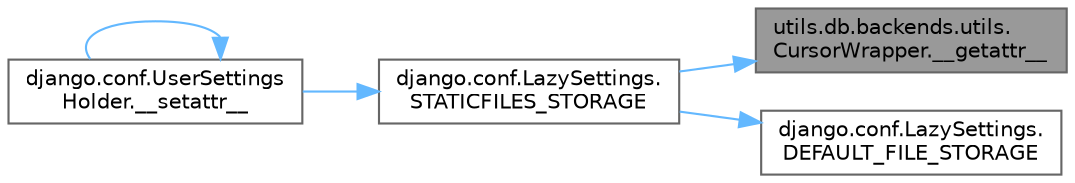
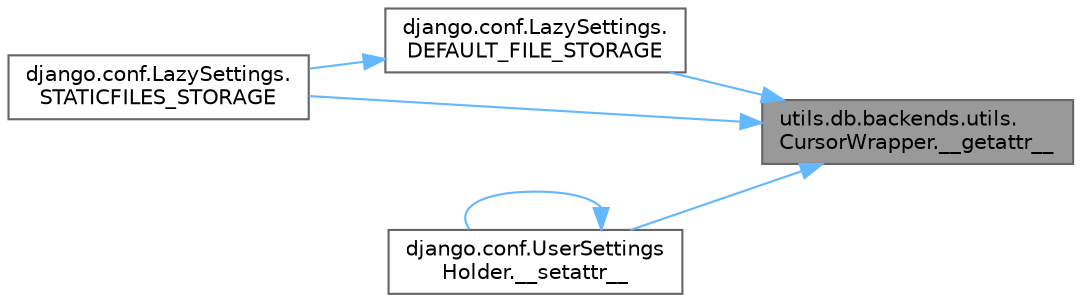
edge "django.conf.LazySettings. DEFAULT_FILE_STORAGE" -> "utils.db.backends.utils. CursorWrapper.__getattr__": added
edge "django.conf.UserSettings Holder.__setattr__" -> "django.conf.LazySettings. STATICFILES_STORAGE": now "django.conf.UserSettings Holder.__setattr__" -> "utils.db.backends.utils. CursorWrapper.__getattr__"
